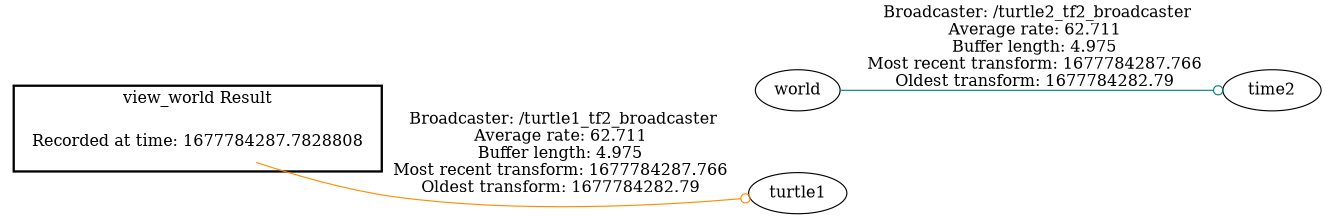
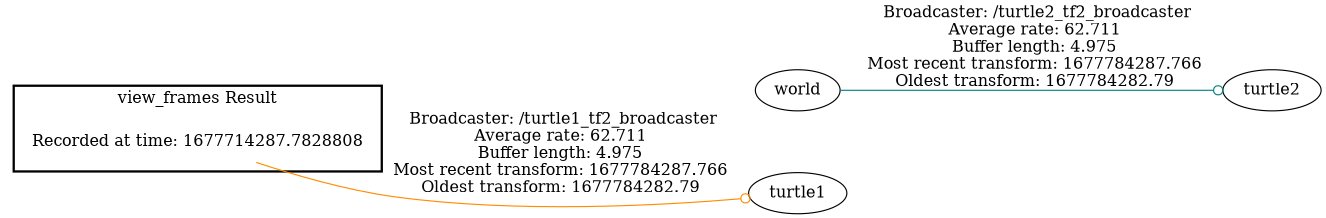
node "time2": label "time2" -> "turtle2"
cluster "view_world Result": label "view_world Result" -> "view_frames Result"
node "Recorded at time: 1677784287.7828808": label "Recorded at time: 1677784287.7828808" -> "Recorded at time: 1677714287.7828808"
